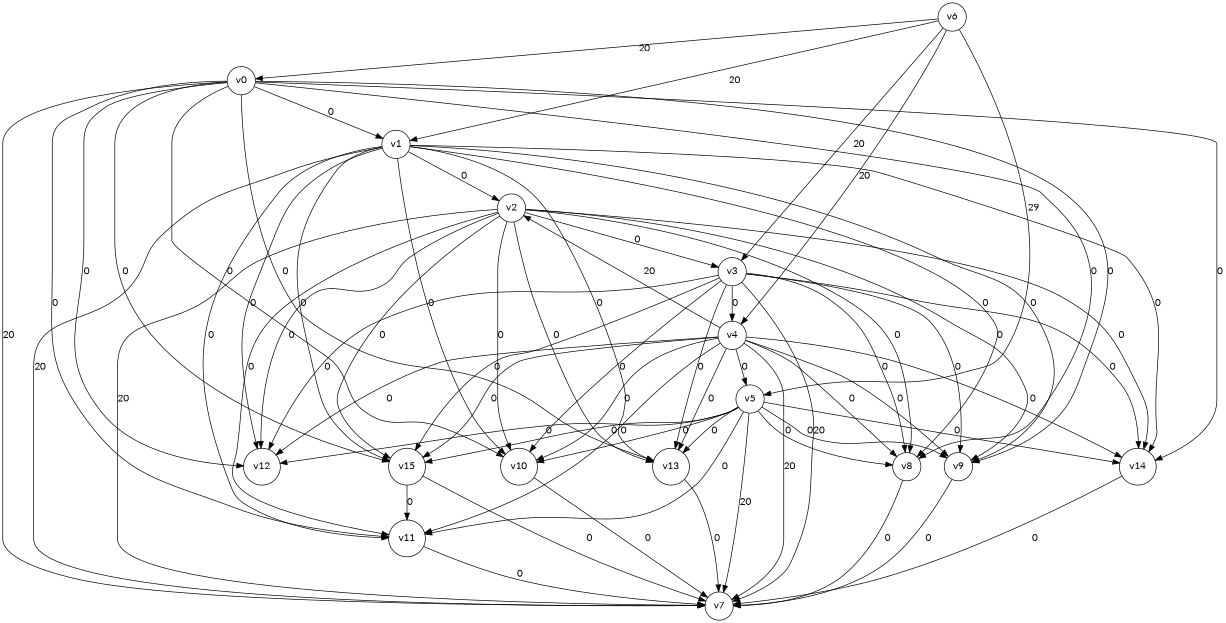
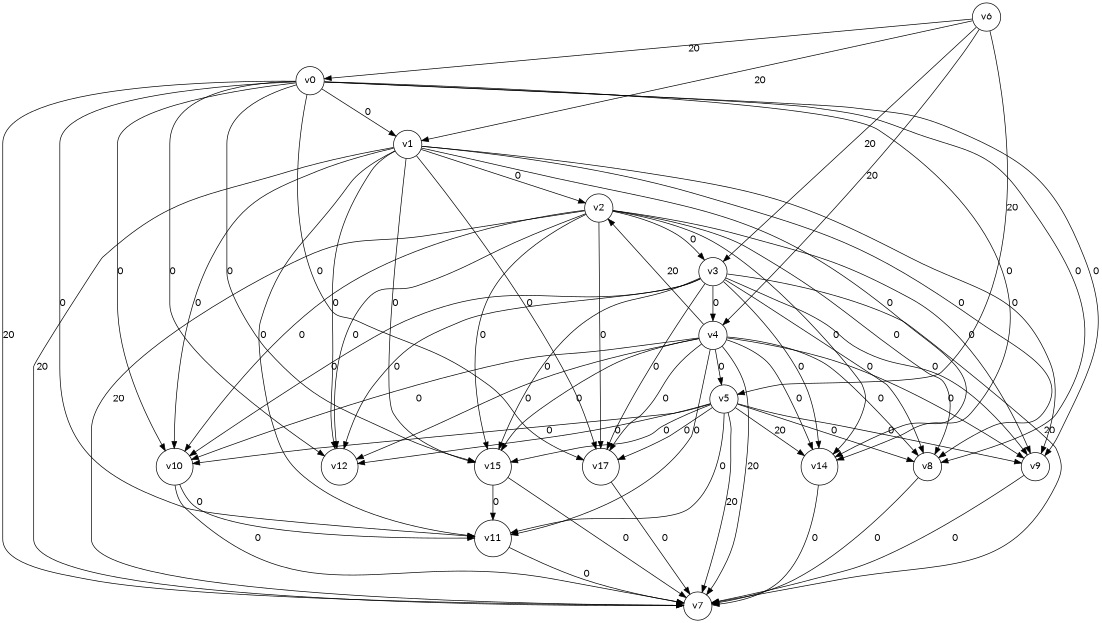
edge "v6" -> "v5": label "29" -> "20"
edge "v2" -> "v11": now "v10" -> "v11"
edge "v5" -> "v14": label "0" -> "20"
node "v13": label "v13" -> "v17"
